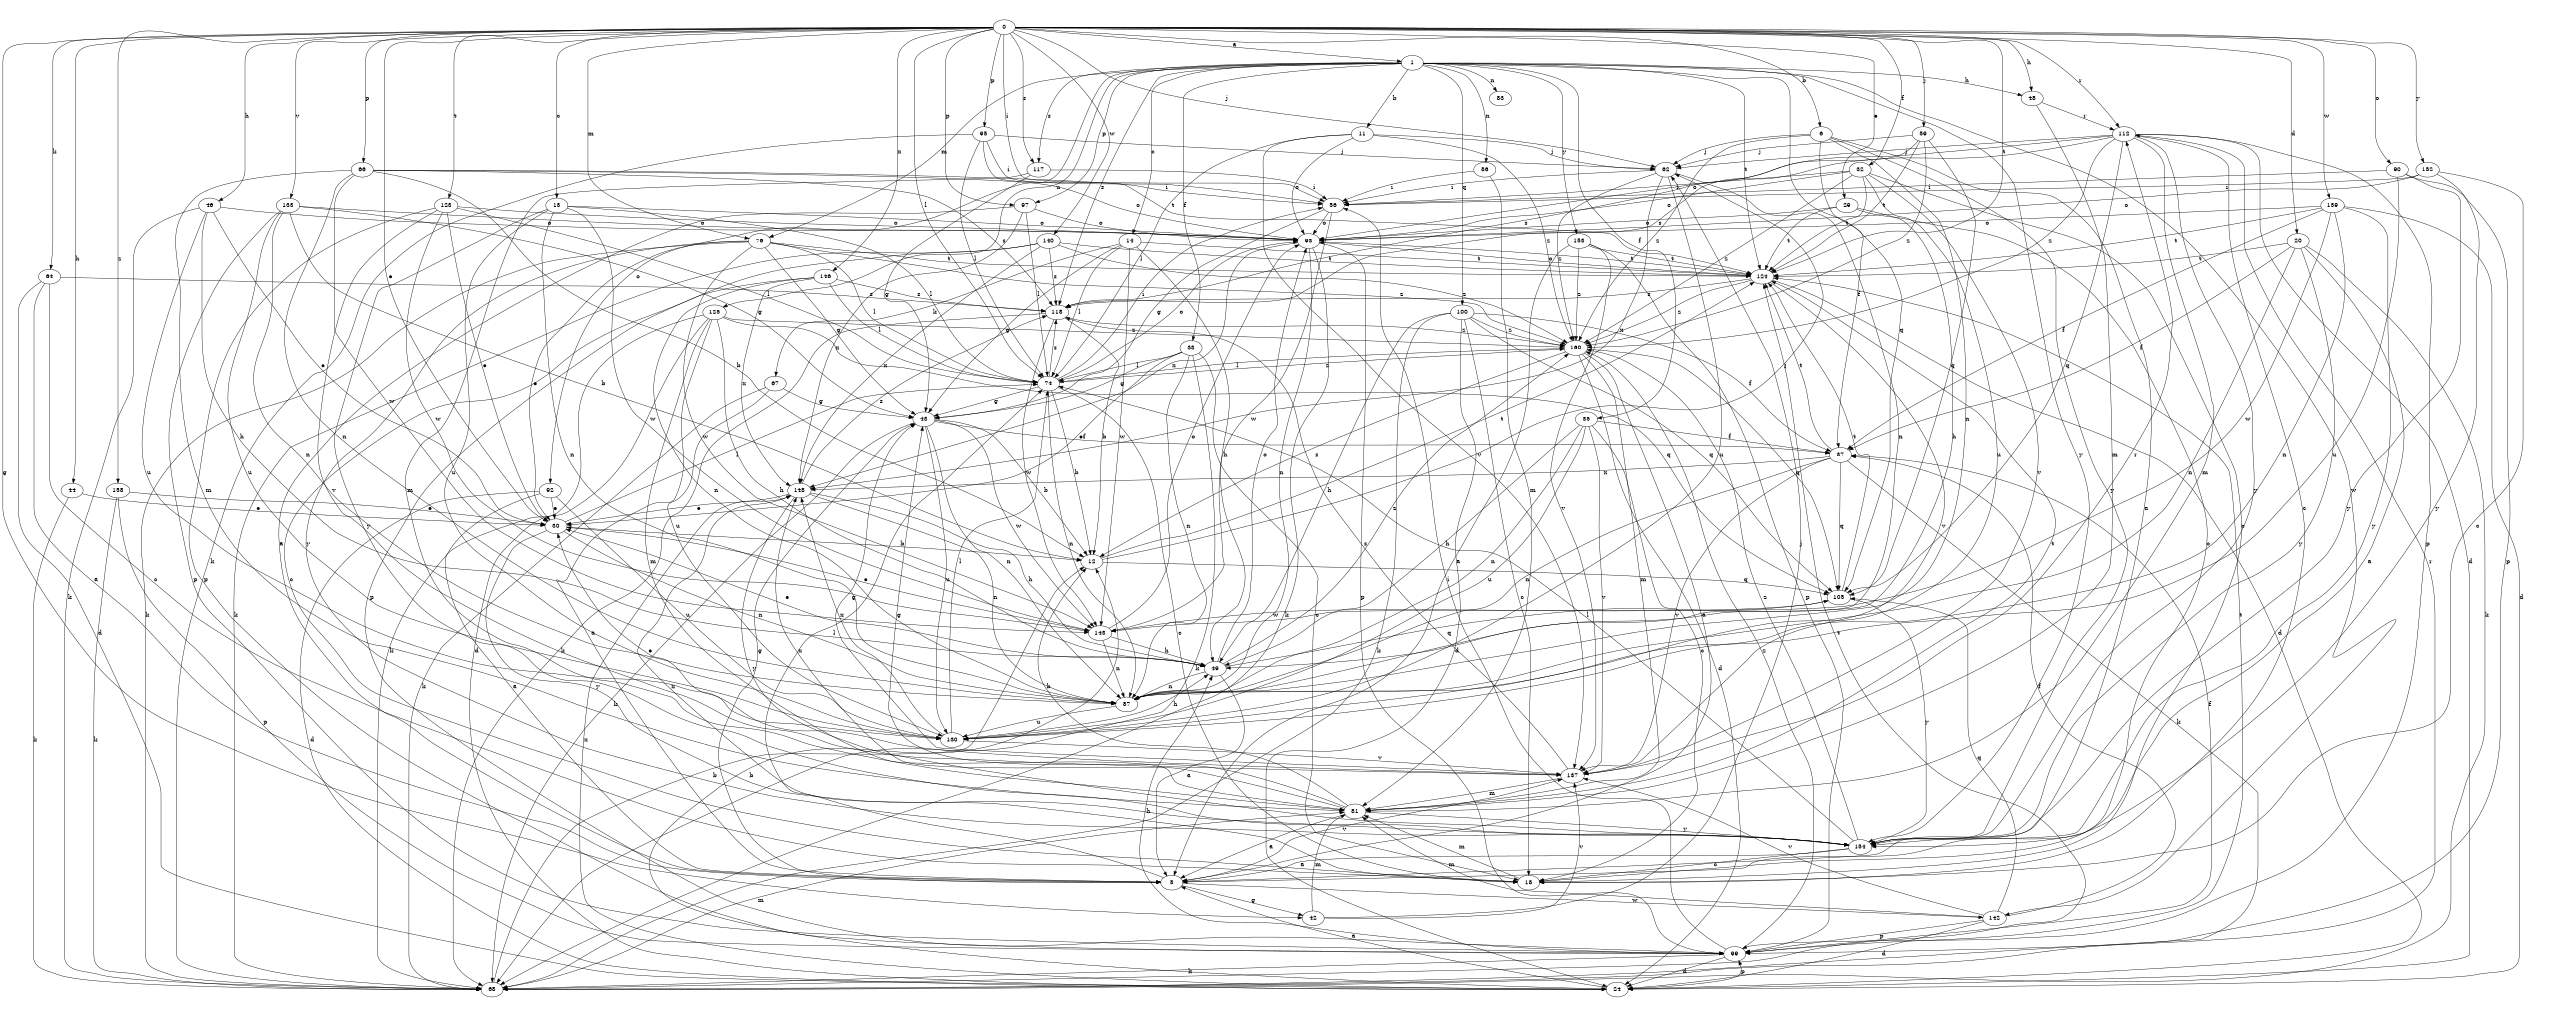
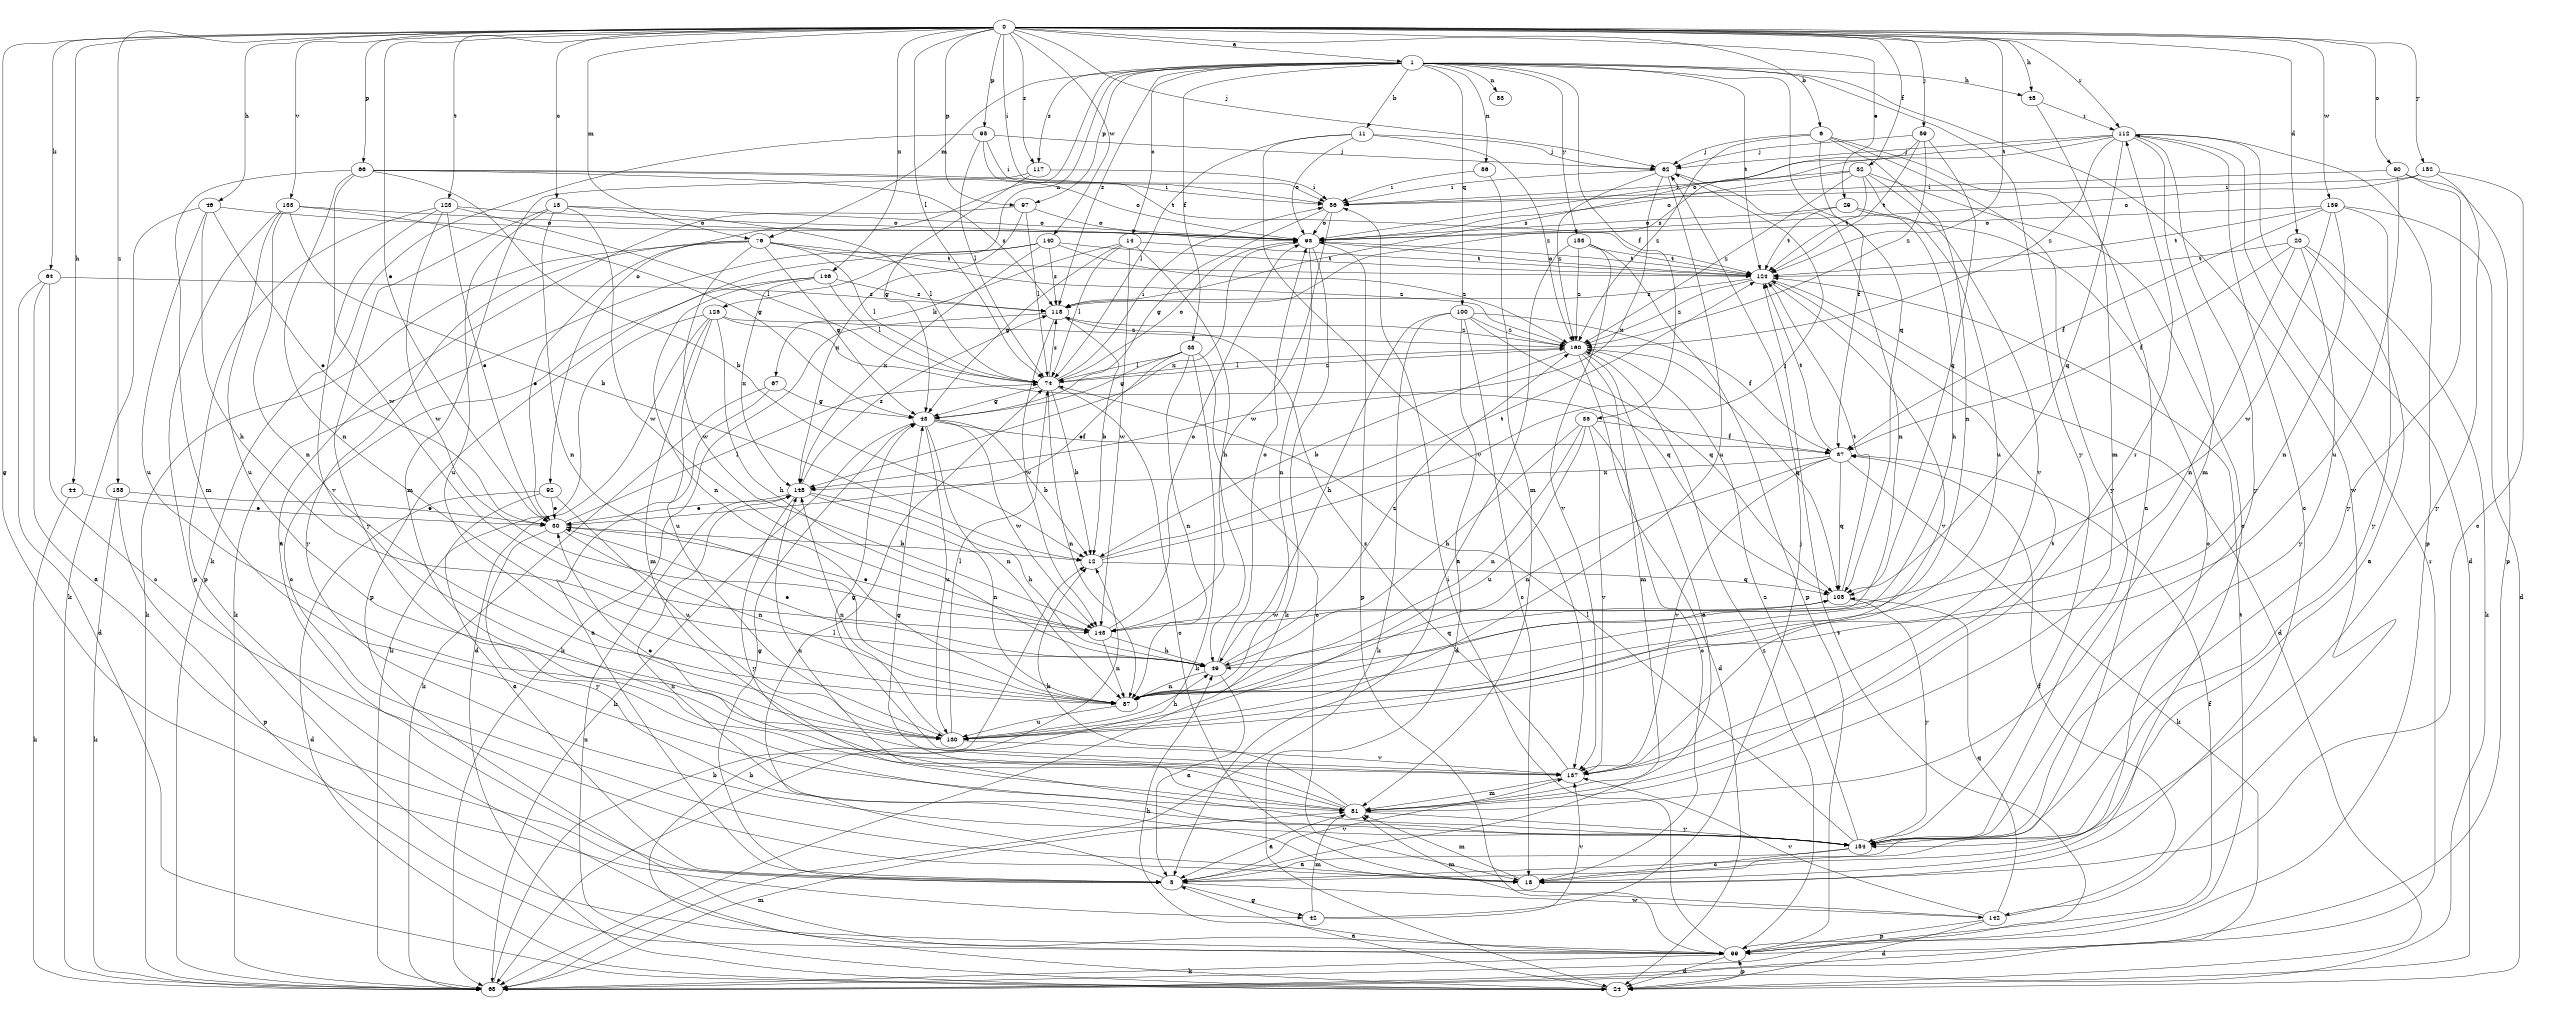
edge "160" -> "12": label "s" -> "b"
